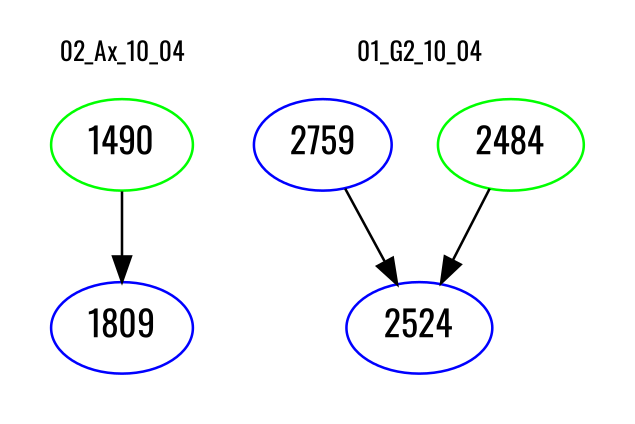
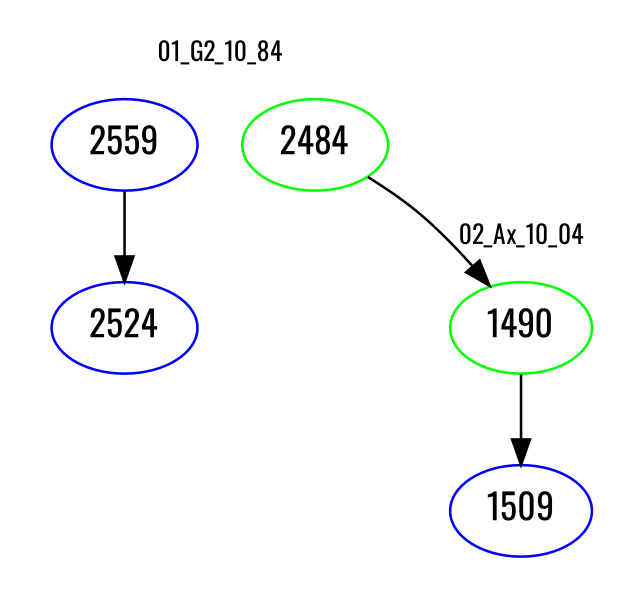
cluster "01_G2_10_04": label "01_G2_10_04" -> "01_G2_10_84"
node "2759": label "2759" -> "2559"
edge "2484" -> "2524": now "2484" -> "1490"
node "1809": label "1809" -> "1509"
